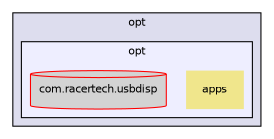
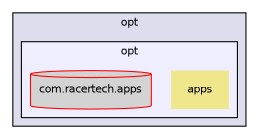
node "com.racertech.usbdisp": label "com.racertech.usbdisp" -> "com.racertech.apps"
